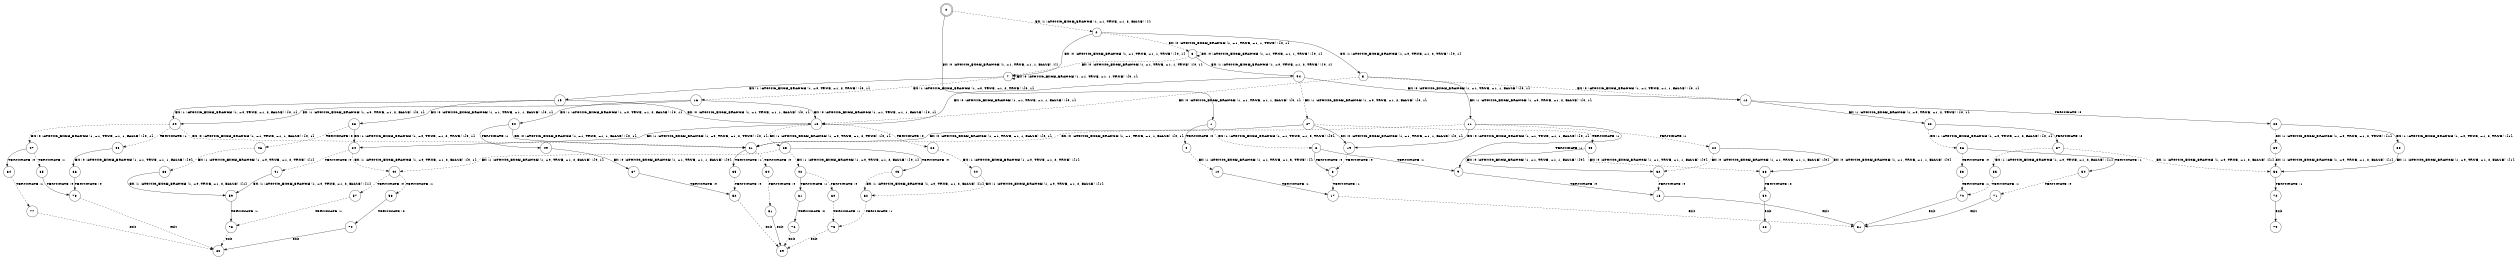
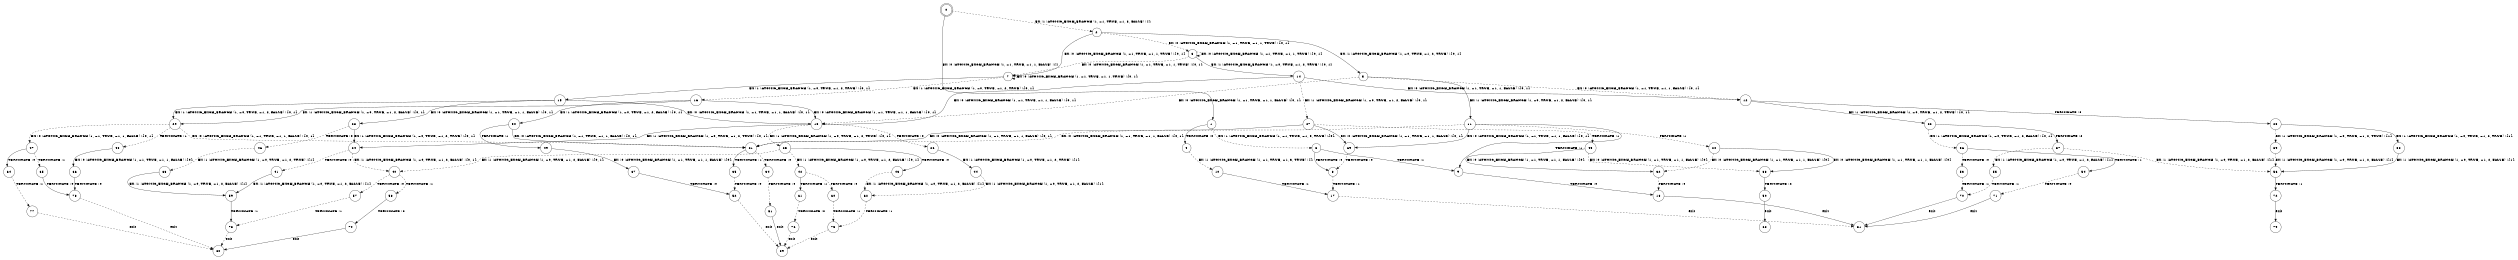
node "94": label "94" -> "14"
node "19": label "19" -> "69"
edge "26" -> "44": style dashed -> solid
edge "61" -> "76": style solid -> dashed
